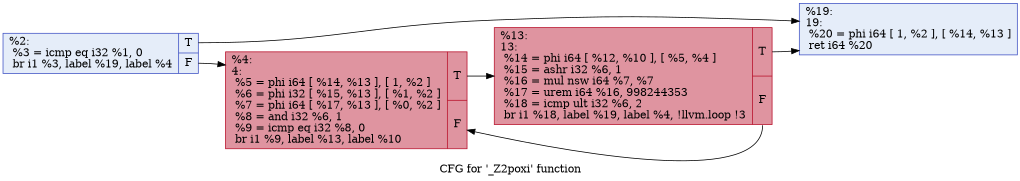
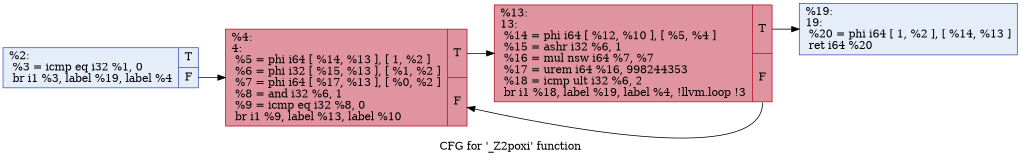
edge "%2:" -> "%19:": removed
